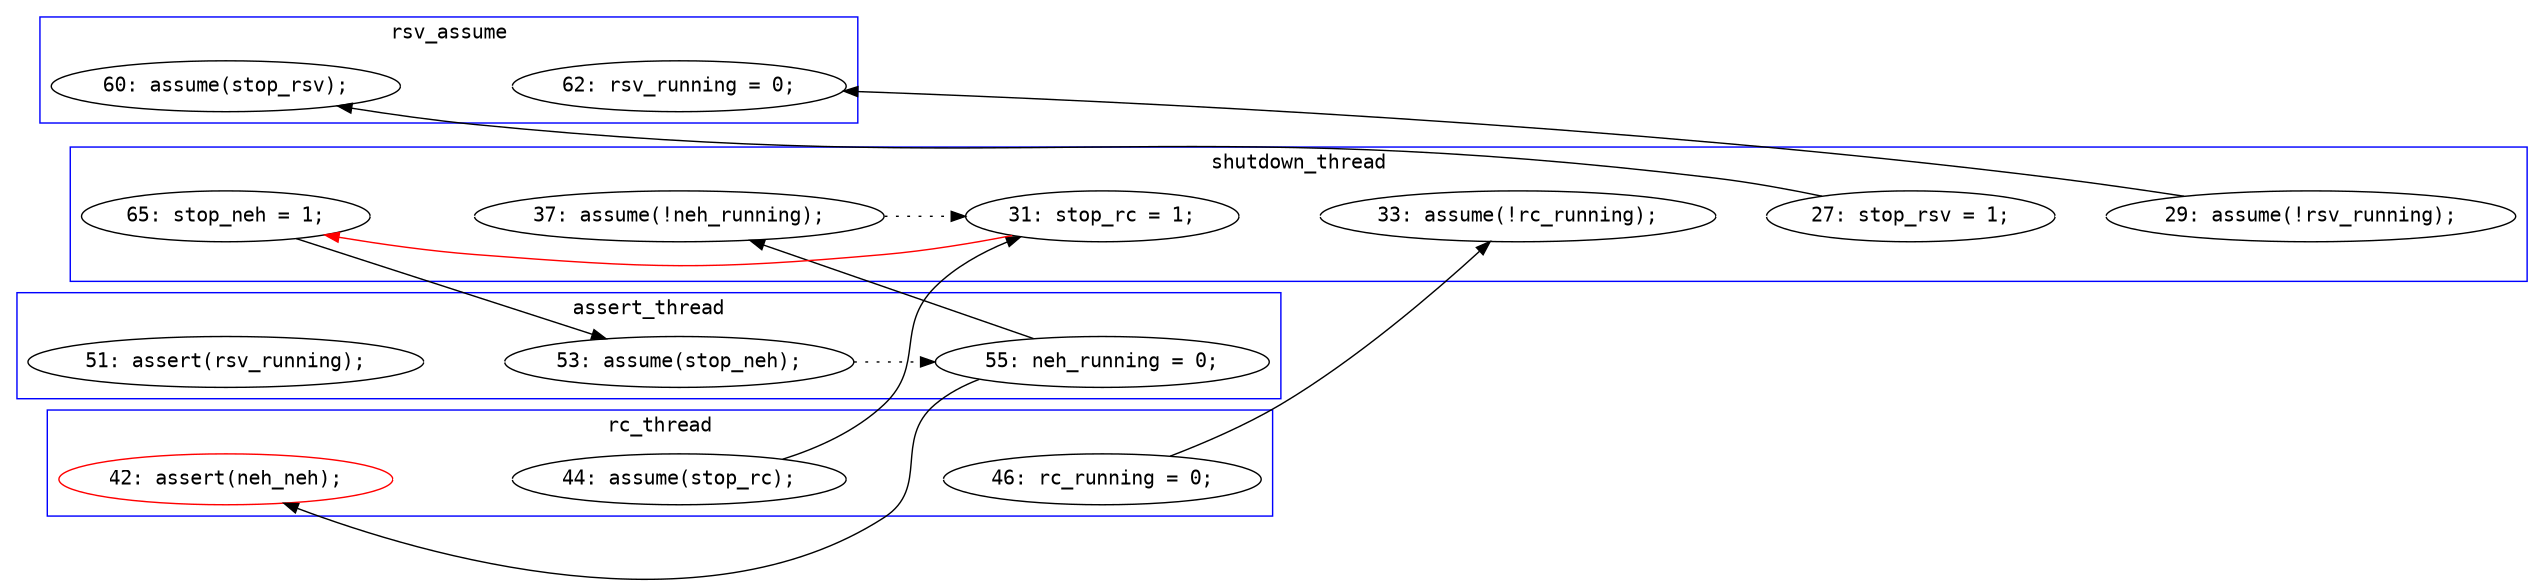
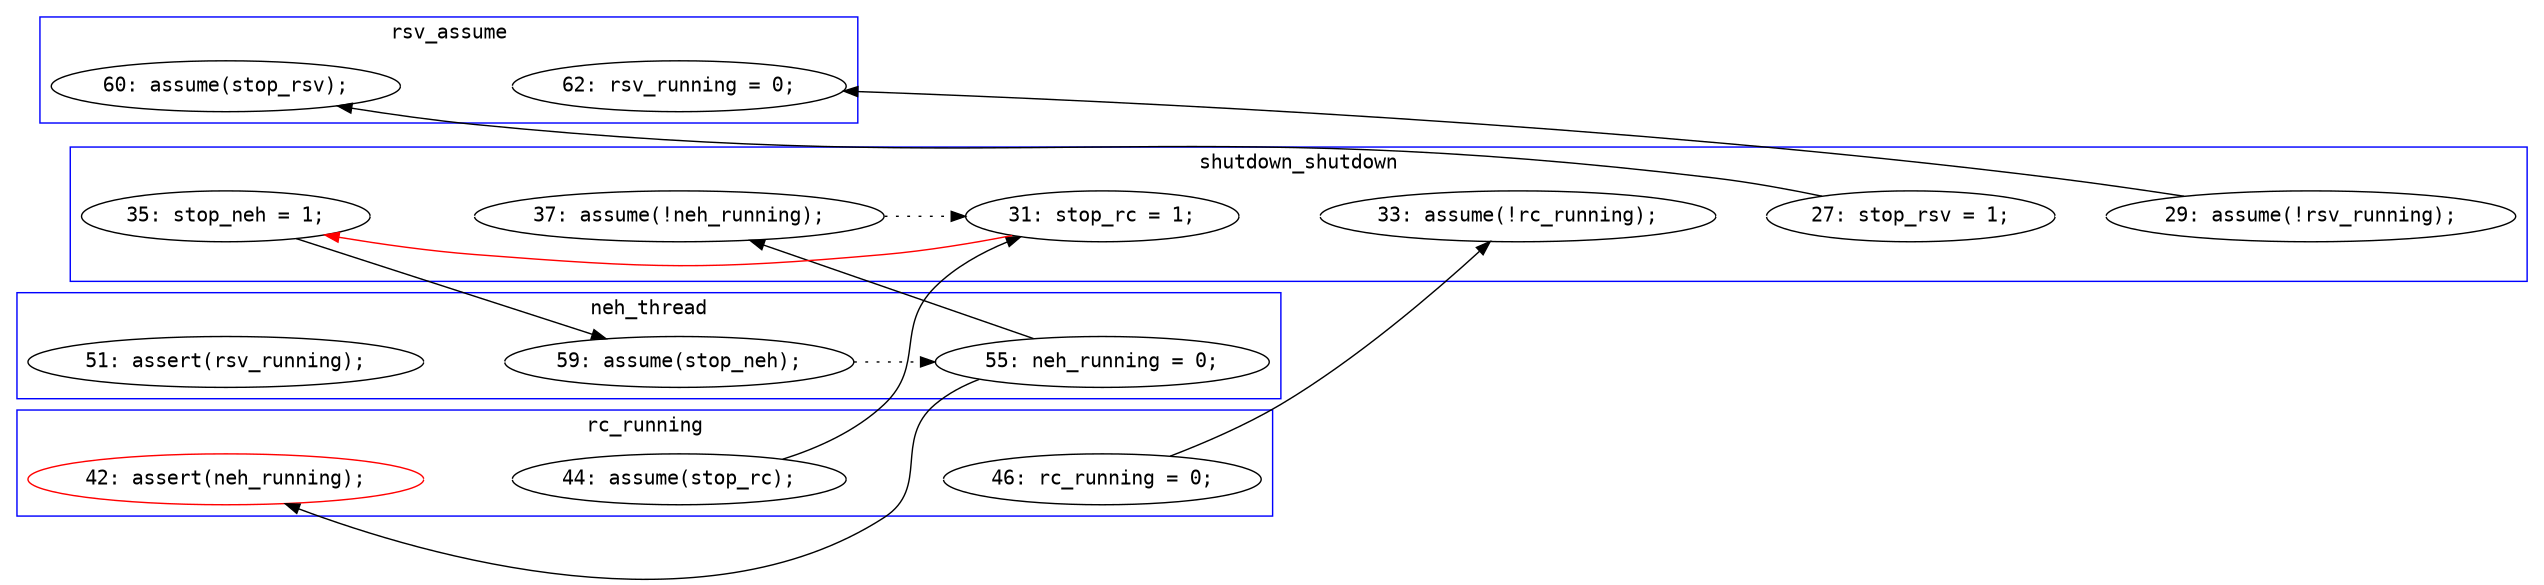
cluster "shutdown_thread": label "shutdown_thread" -> "shutdown_shutdown"
node "65: stop_neh = 1;": label "65: stop_neh = 1;" -> "35: stop_neh = 1;"
cluster "assert_thread": label "assert_thread" -> "neh_thread"
node "53: assume(stop_neh);": label "53: assume(stop_neh);" -> "59: assume(stop_neh);"
cluster "rc_thread": label "rc_thread" -> "rc_running"
node "42: assert(neh_neh);": label "42: assert(neh_neh);" -> "42: assert(neh_running);"
